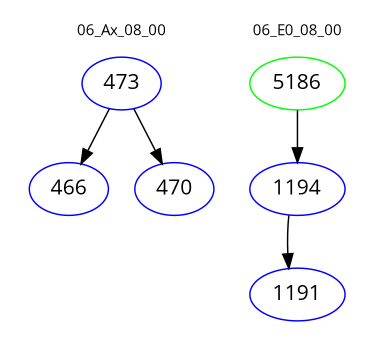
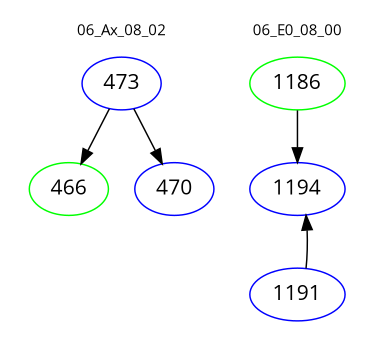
cluster "06_Ax_08_00": label "06_Ax_08_00" -> "06_Ax_08_02"
node "5186": label "5186" -> "1186"
node "466": color blue -> green
edge "1194" -> "1191": reversed
